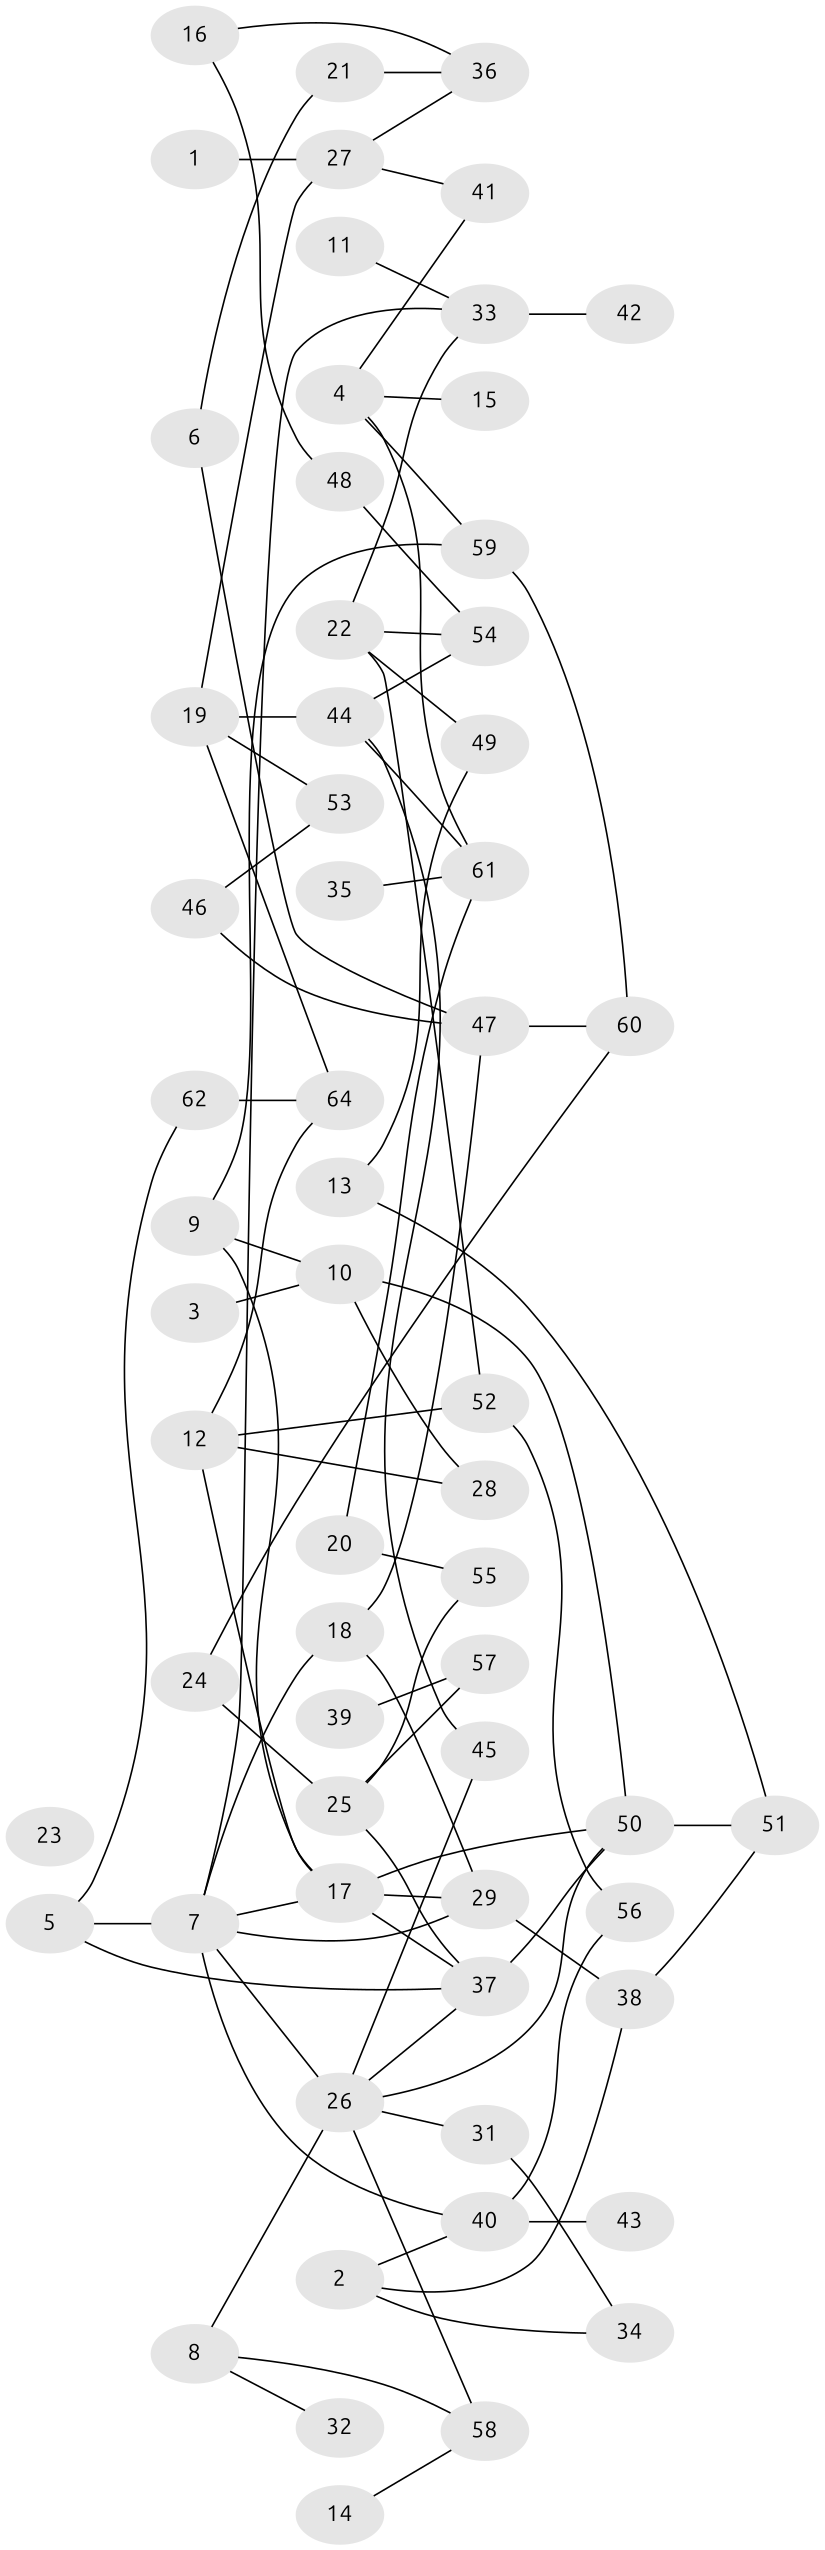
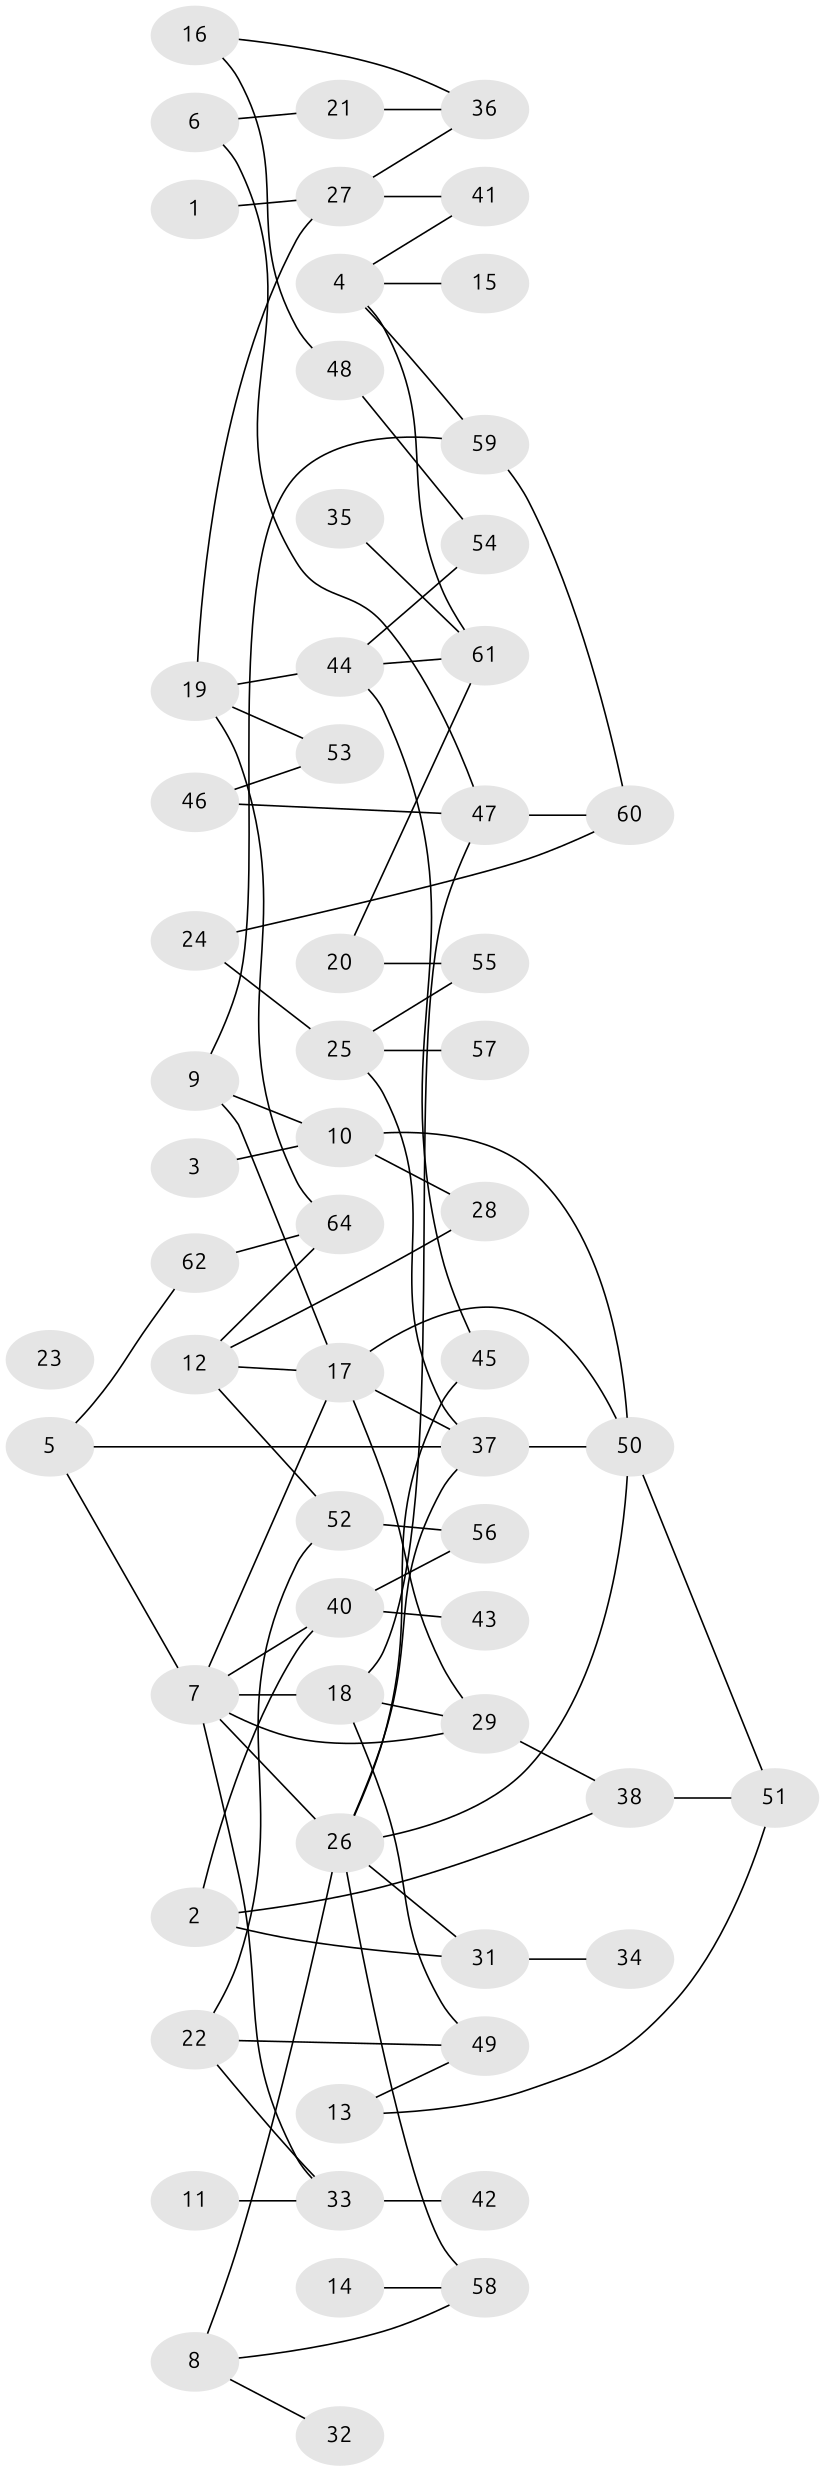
edge "22" -- "54": removed
node "39": removed
edge "18" -- "49": added
edge "2" -- "34": now "2" -- "31"
